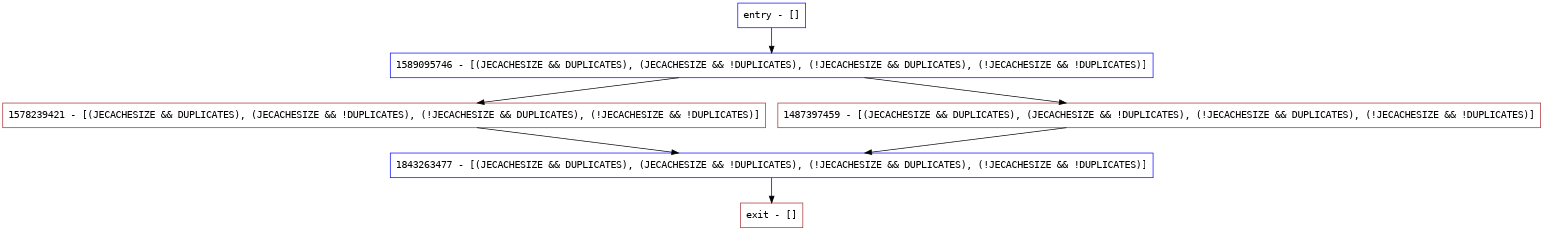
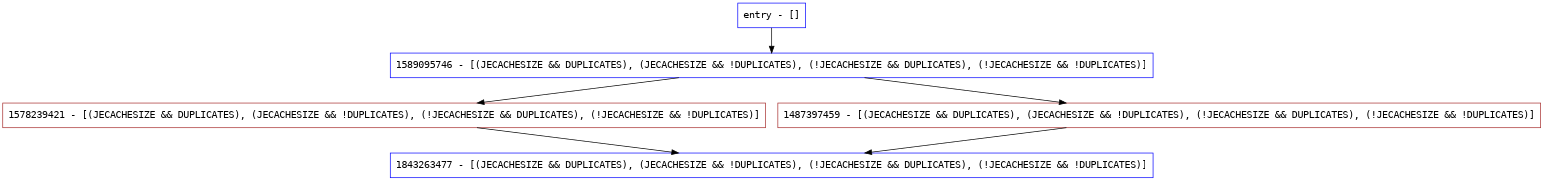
node "exit - []": removed
